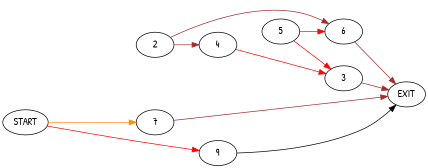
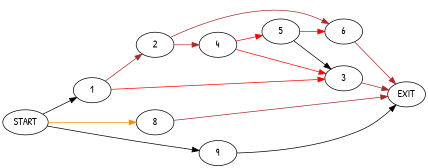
edge "4" -> "5": added
edge "5" -> "3": color red -> black
node "1": added
node "7": label "7" -> "8"
edge "START" -> "9": color red -> black
